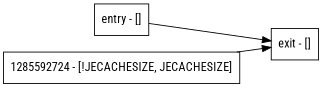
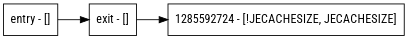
edge "1285592724 - [!JECACHESIZE, JECACHESIZE]" -> "exit - []": reversed
